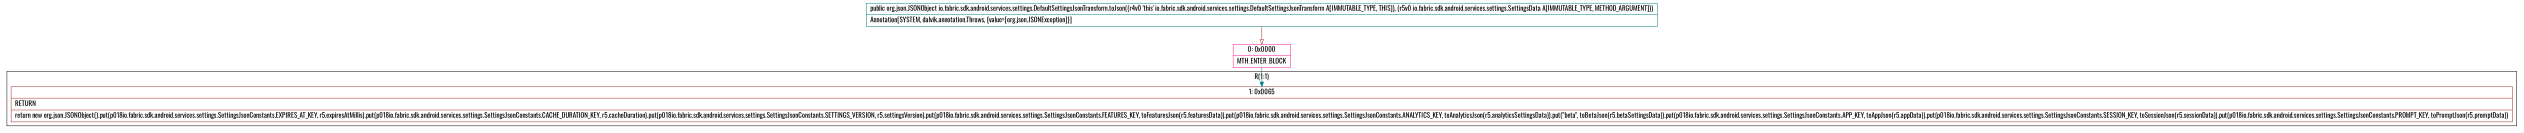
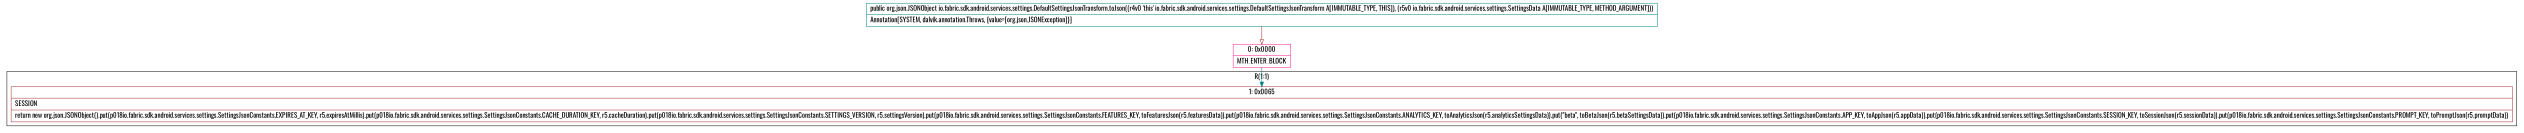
node "1: 0x0065": text "RETURN" -> "SESSION"
